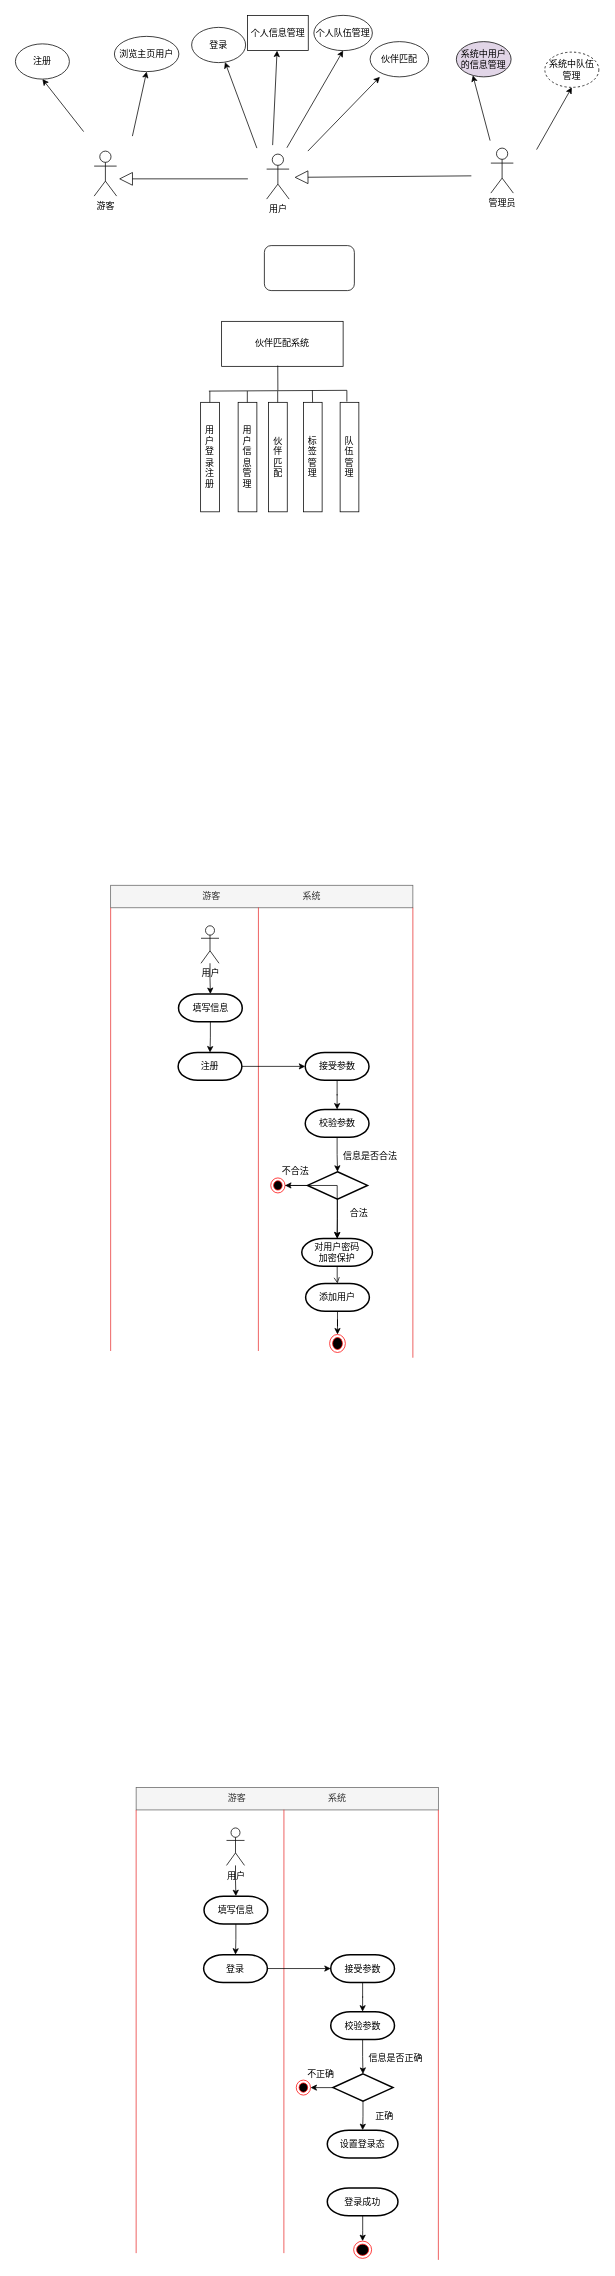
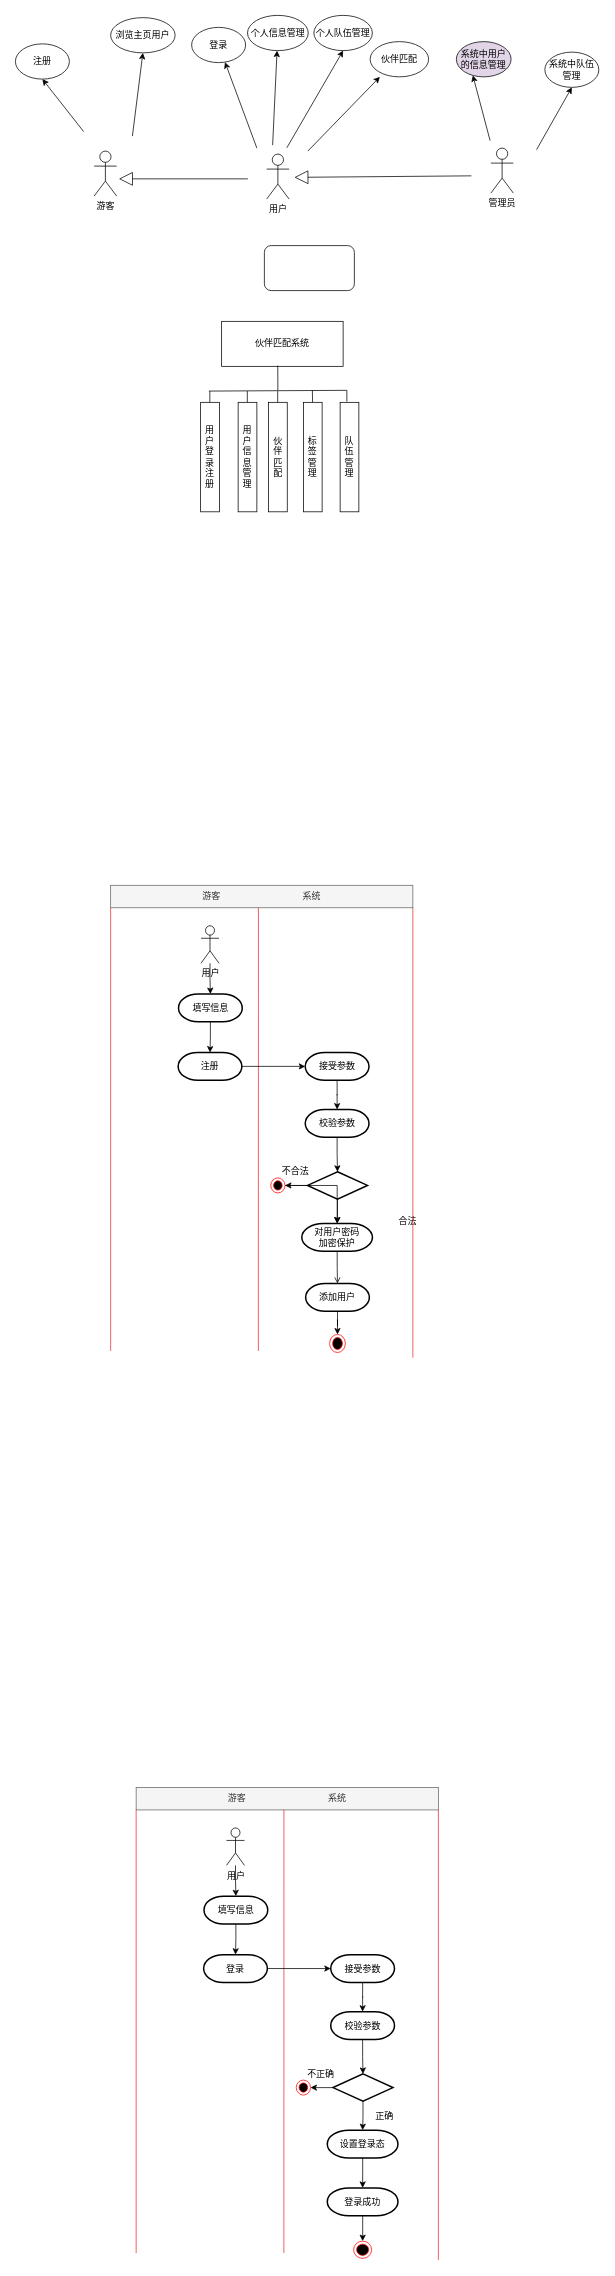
node "个人信息管理": shape rectangle -> ellipse
node "浏览主页用户": moved (147, 54) -> (143, 35)
node "系统中队伍管理": style dashed -> solid
node "信息是否合法": removed
node "合法": moved (359, 1214) -> (407, 1221)
node "对用户密码 加密保护": moved (337, 1253) -> (337, 1238)
node "信息是否正确": removed
edge "设置登录态" -> "登录成功": added
